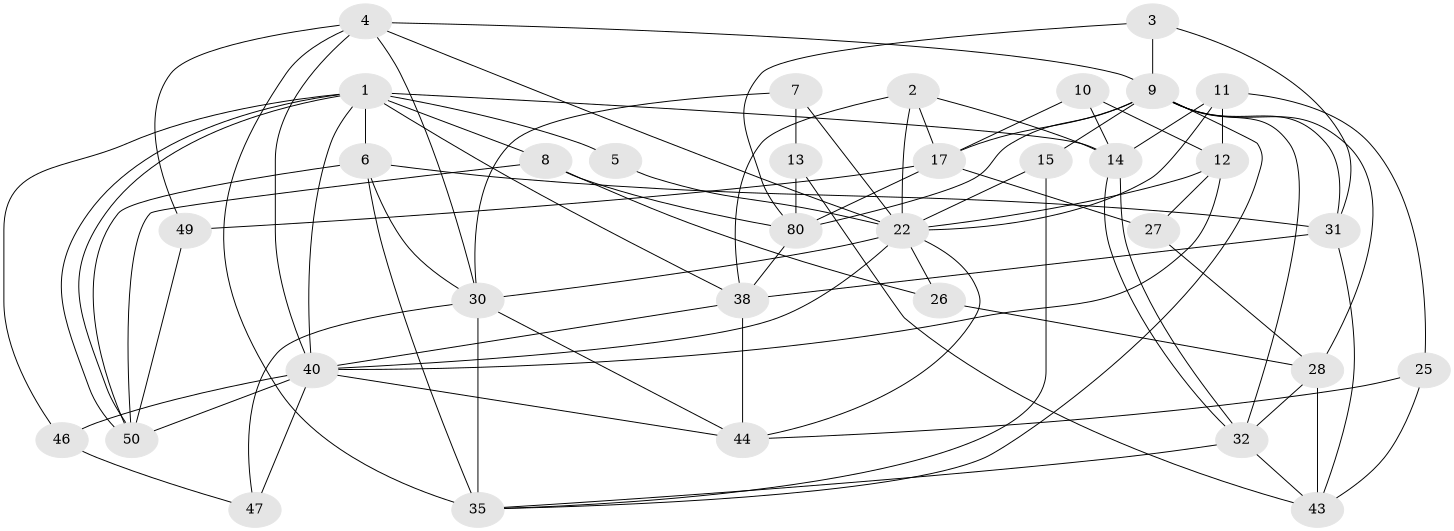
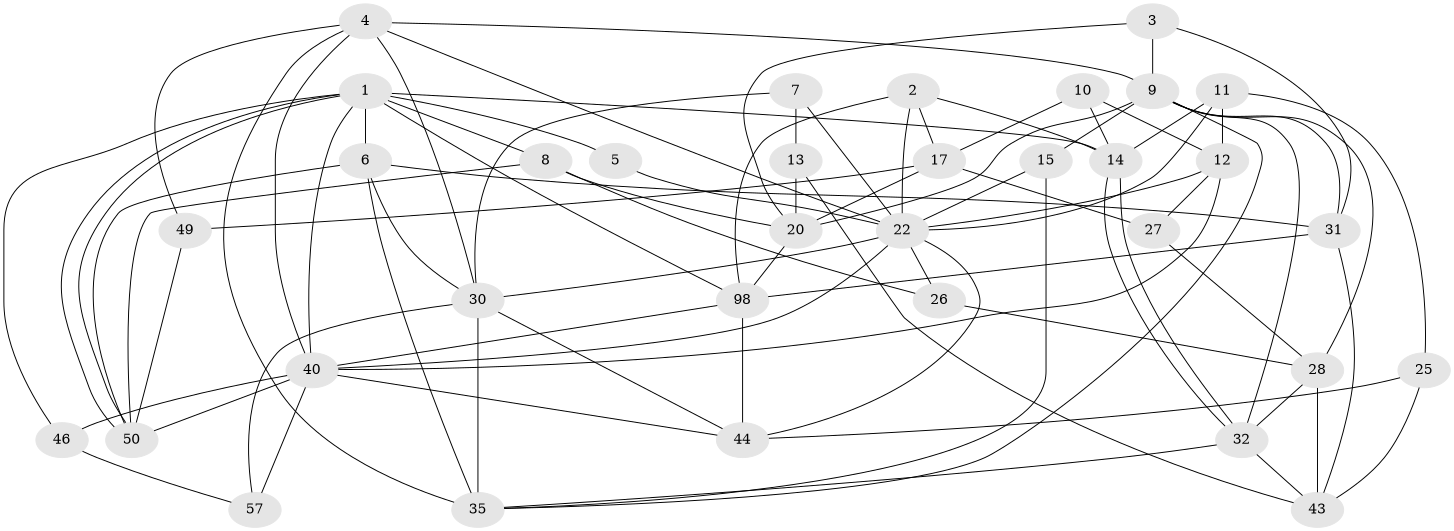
edge "9" -- "17": removed
node "80": label "80" -> "20"
node "38": label "38" -> "98"
node "47": label "47" -> "57"
